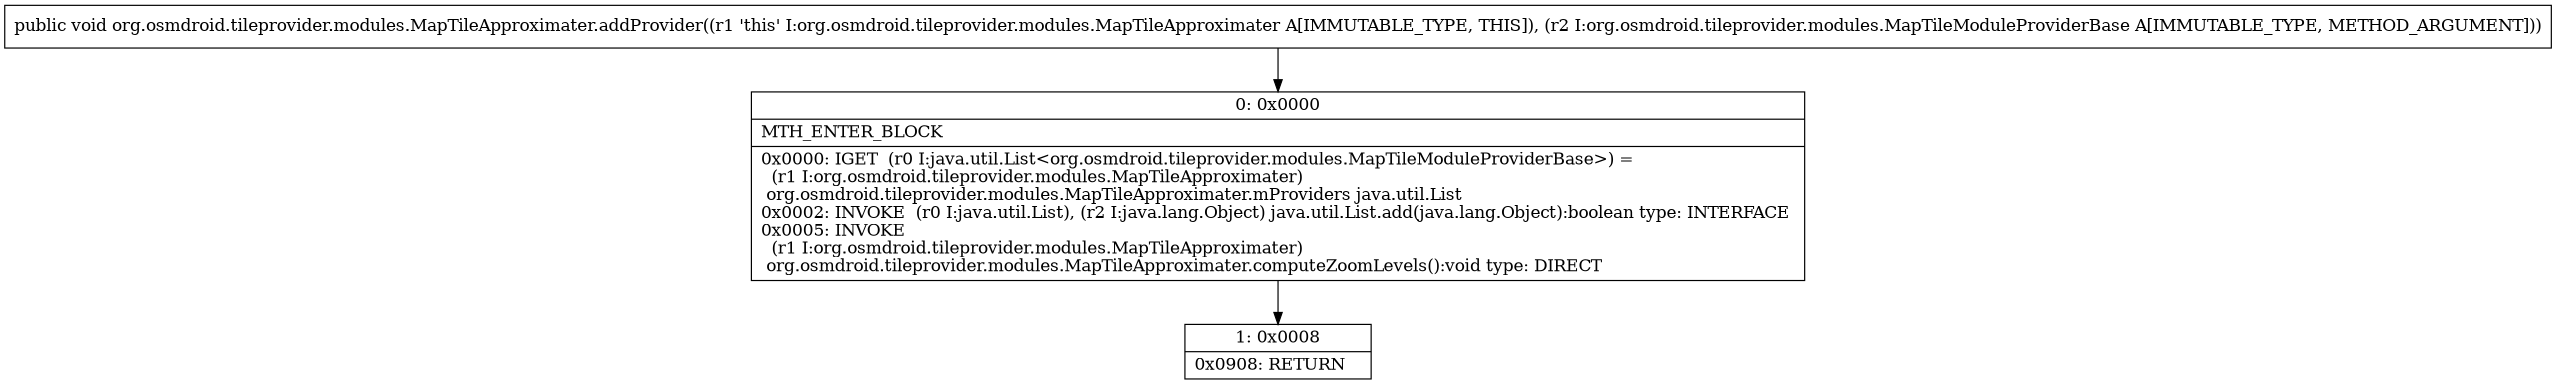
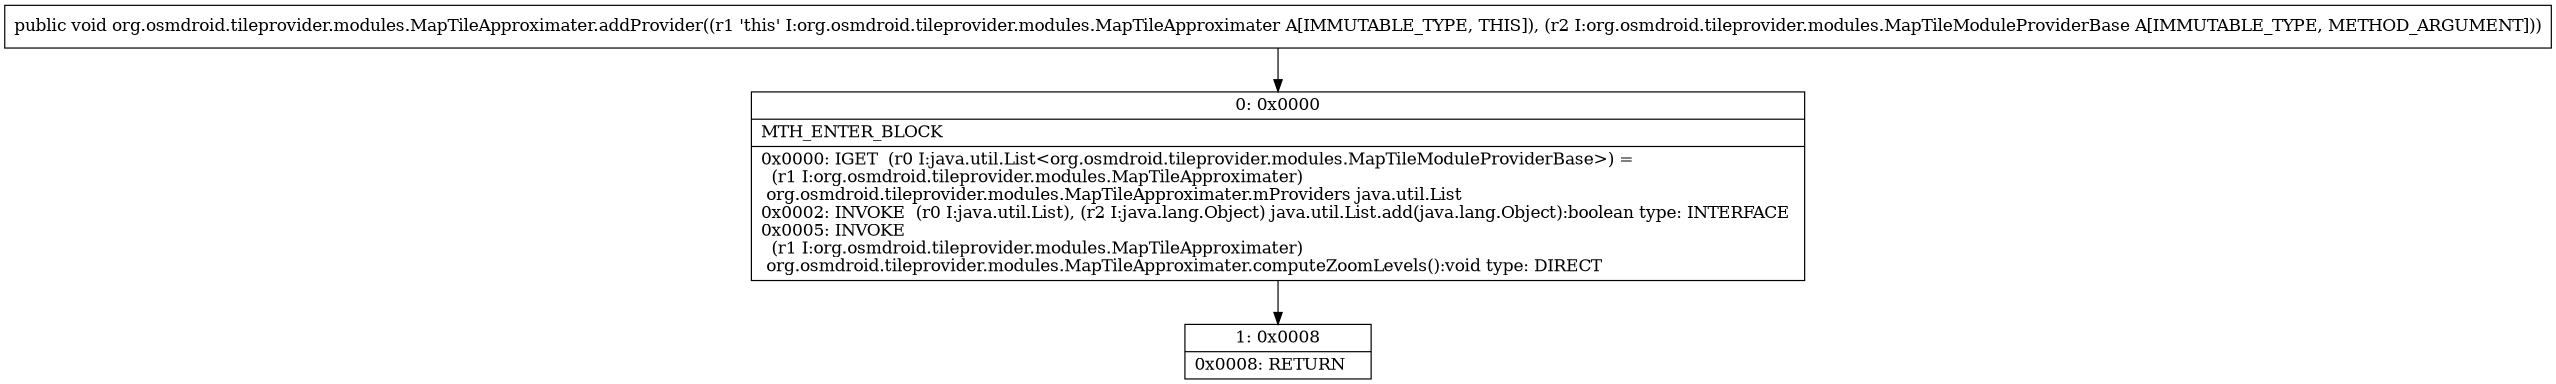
node "1: 0x0008": text "0x0908: RETURN" -> "0x0008: RETURN"
